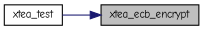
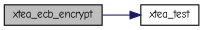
edge "xtea_test" -> "xtea_ecb_encrypt": reversed
